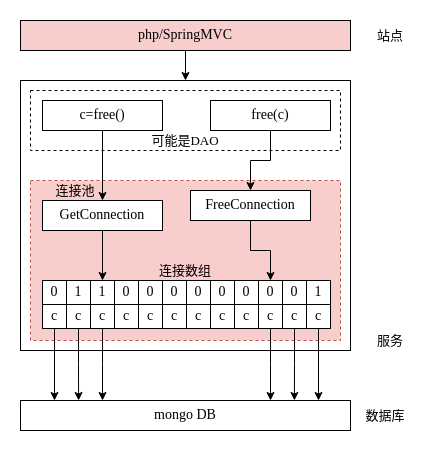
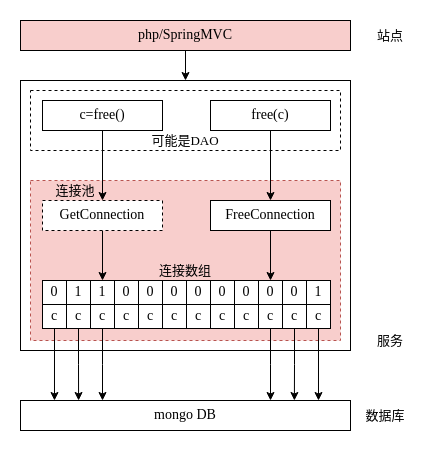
node "FreeConnection": moved (251, 206) -> (271, 216)
node "GetConnection": style solid -> dashed
